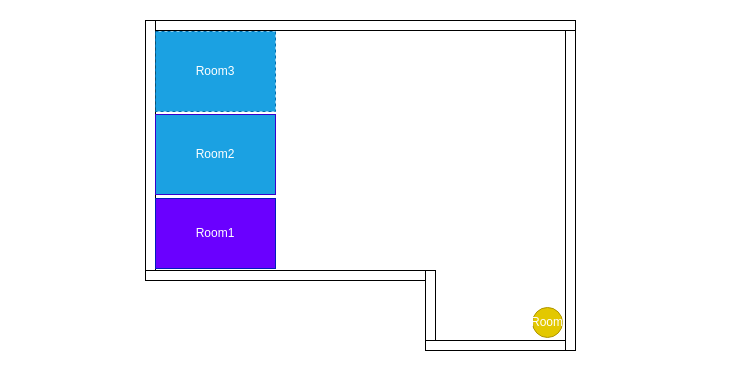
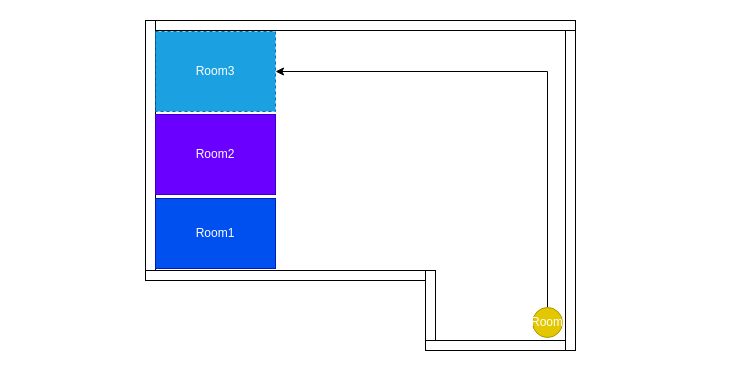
edge "Room" -> "Room3": added
node "Room2": fillcolor #1ba1e2 -> #6a00ff
node "Room1": fillcolor #6a00ff -> #0050ef
